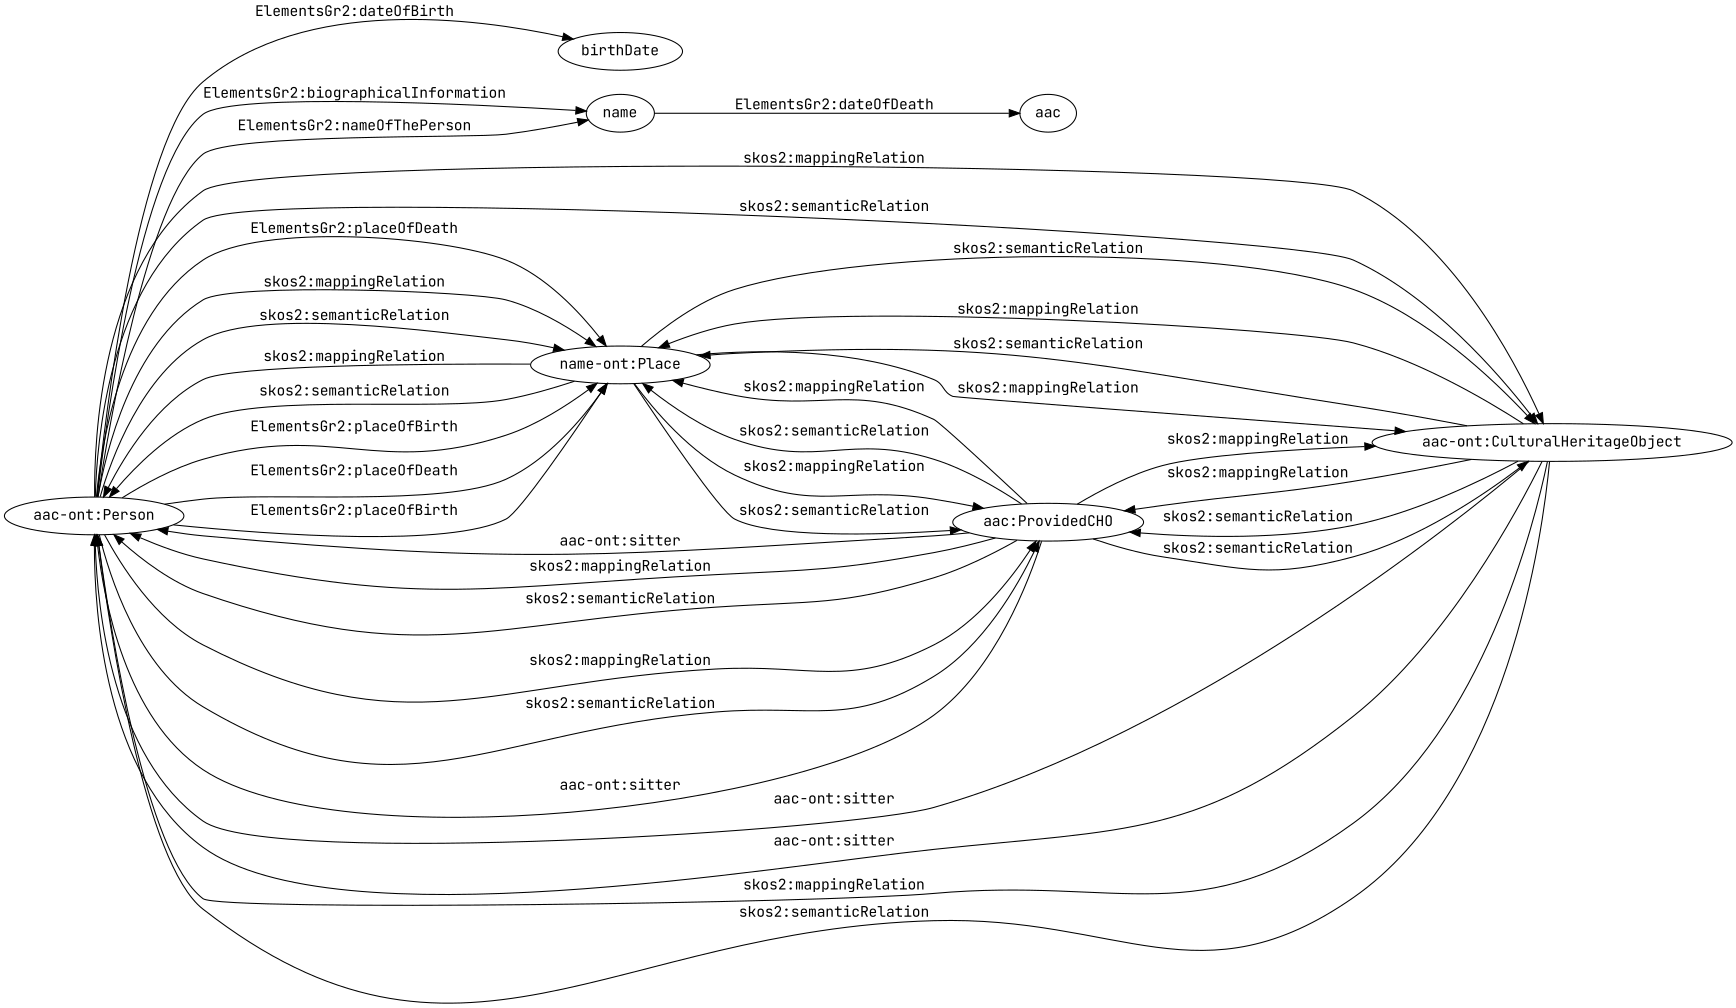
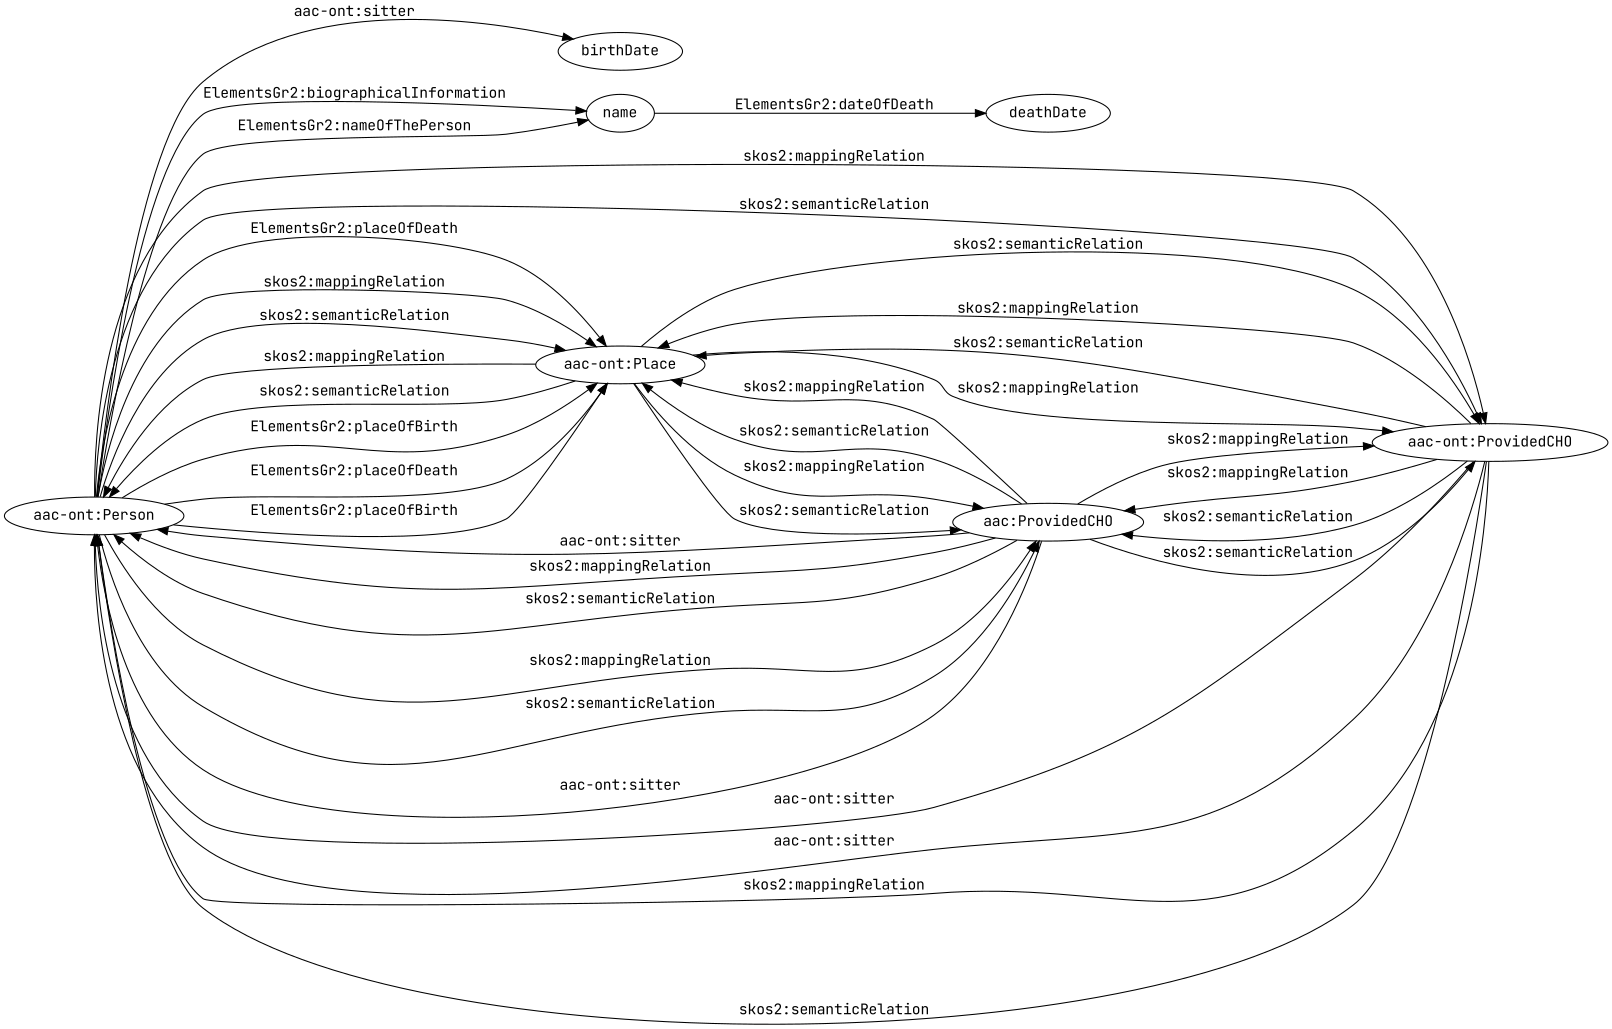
edge "aac-ont:Person" -> "birthDate": label "ElementsGr2:dateOfBirth" -> "aac-ont:sitter"
node "aac": label "aac" -> "deathDate"
node "name-ont:Place": label "name-ont:Place" -> "aac-ont:Place"
node "aac-ont:CulturalHeritageObject": label "aac-ont:CulturalHeritageObject" -> "aac-ont:ProvidedCHO"
